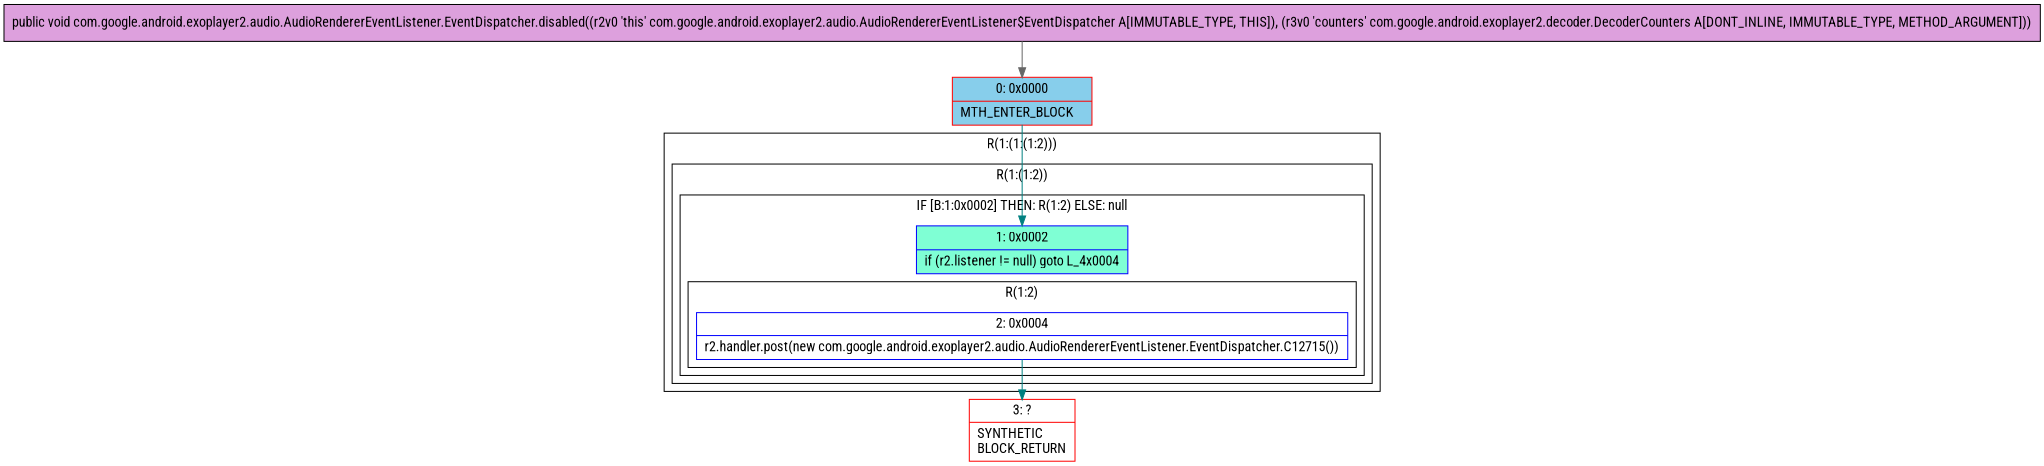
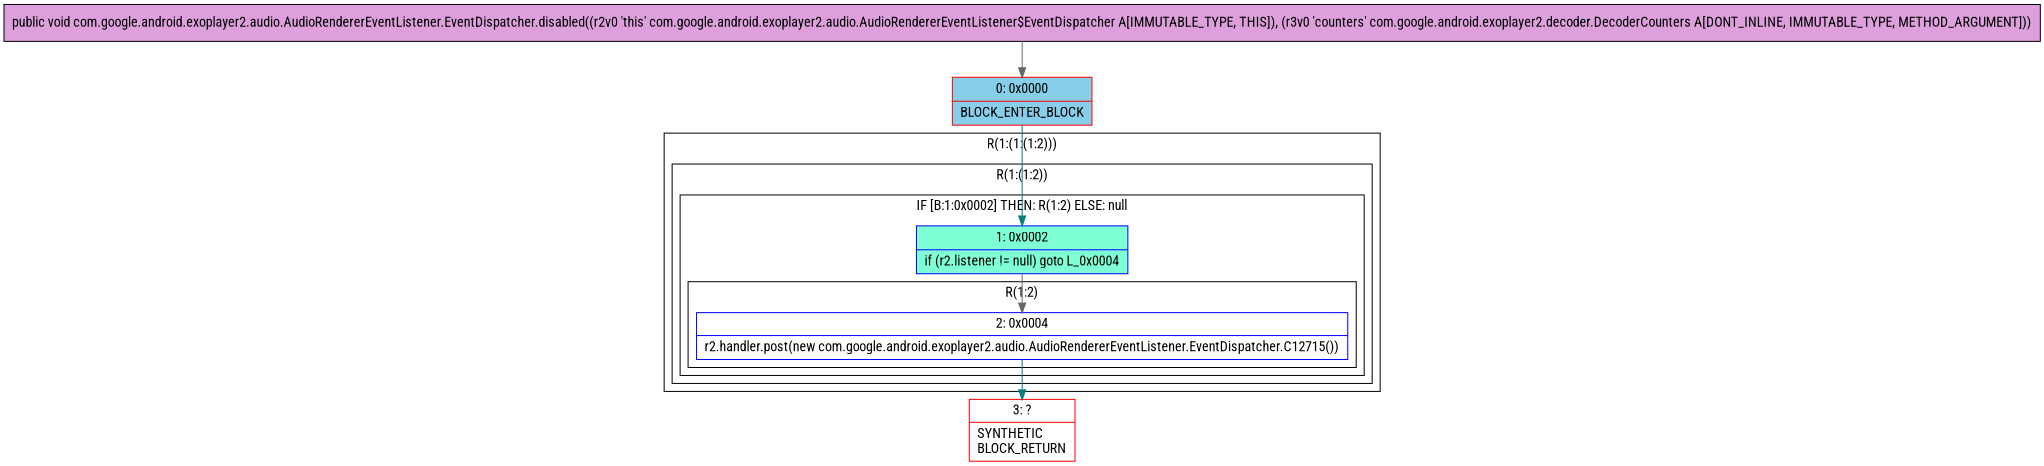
node "0: 0x0000": text "MTH_ENTER_BLOCK" -> "BLOCK_ENTER_BLOCK"
node "1: 0x0002": text "if (r2.listener != null) goto L_4x0004" -> "if (r2.listener != null) goto L_0x0004"
edge "1: 0x0002" -> "2: 0x0004": added
